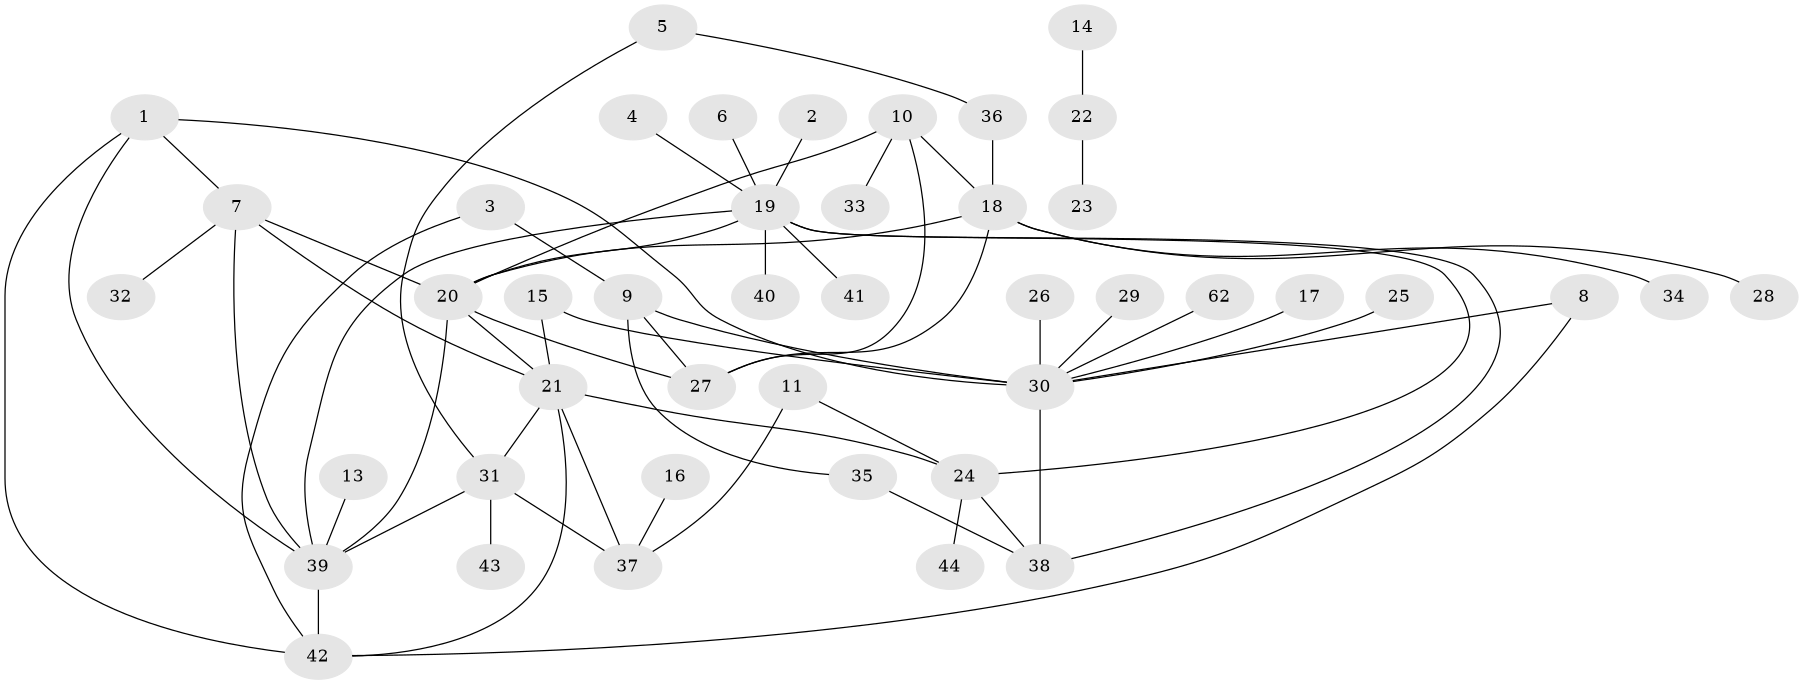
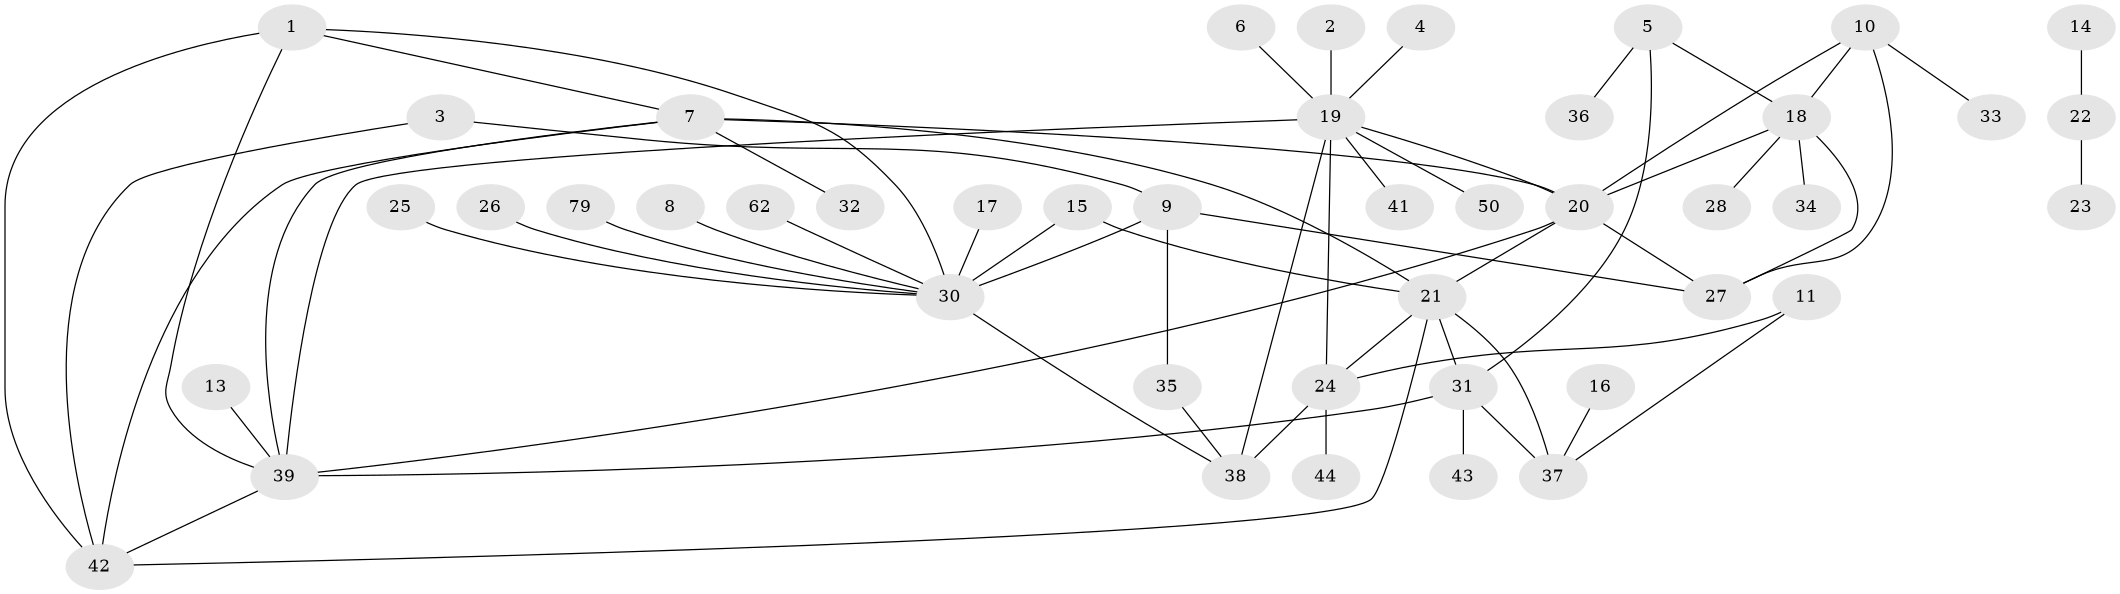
edge "36" -- "18": now "5" -- "18"
node "40": label "40" -> "50"
node "29": label "29" -> "79"
edge "8" -- "42": now "7" -- "42"
